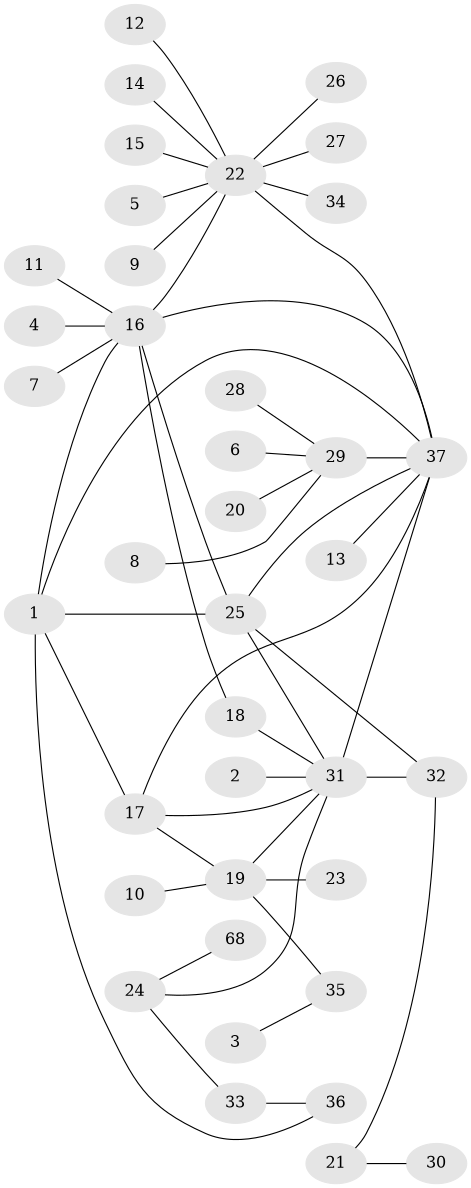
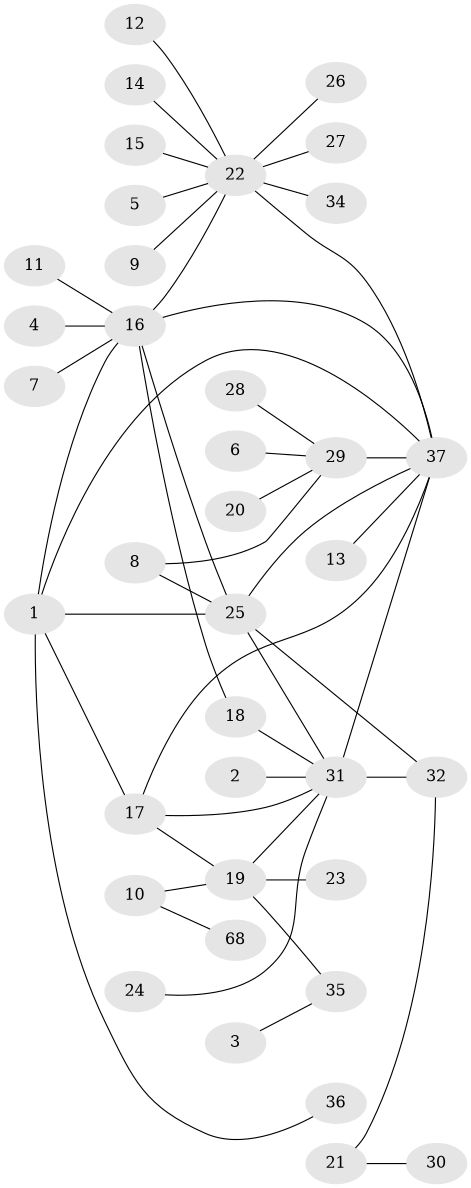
edge "8" -- "25": added
edge "68" -- "24": now "68" -- "10"
node "33": removed
